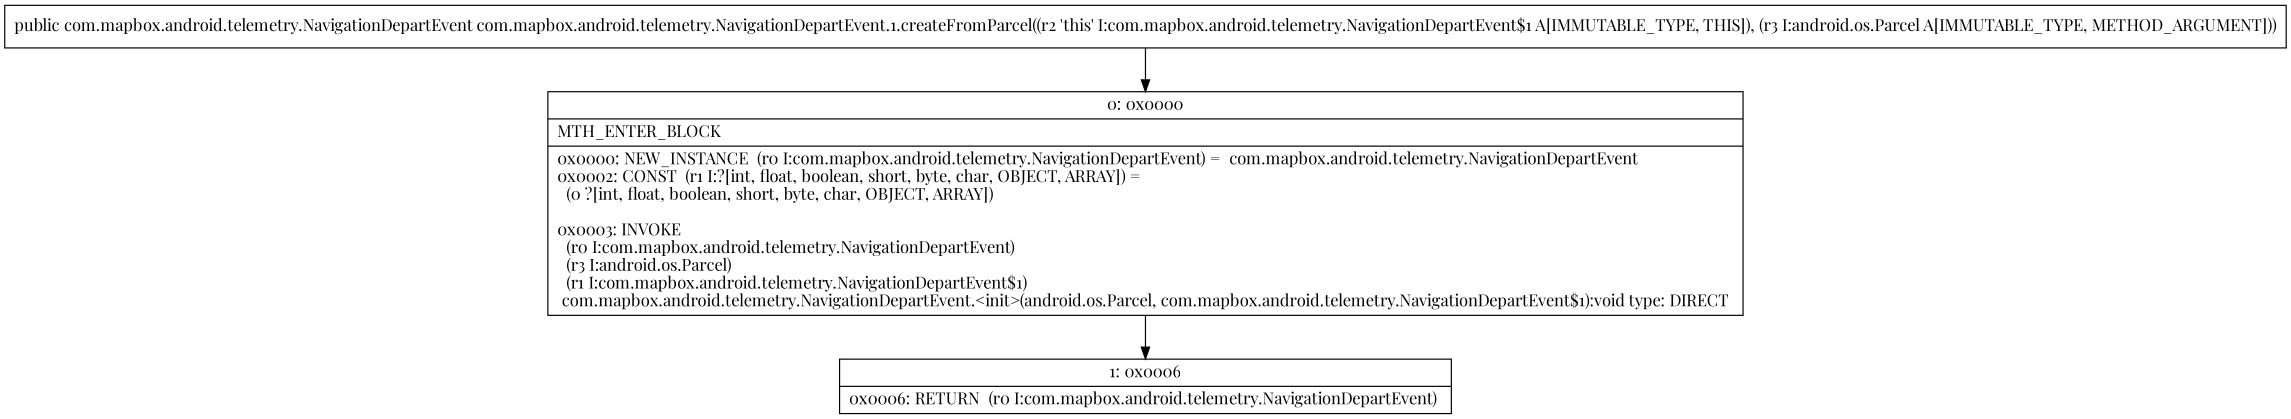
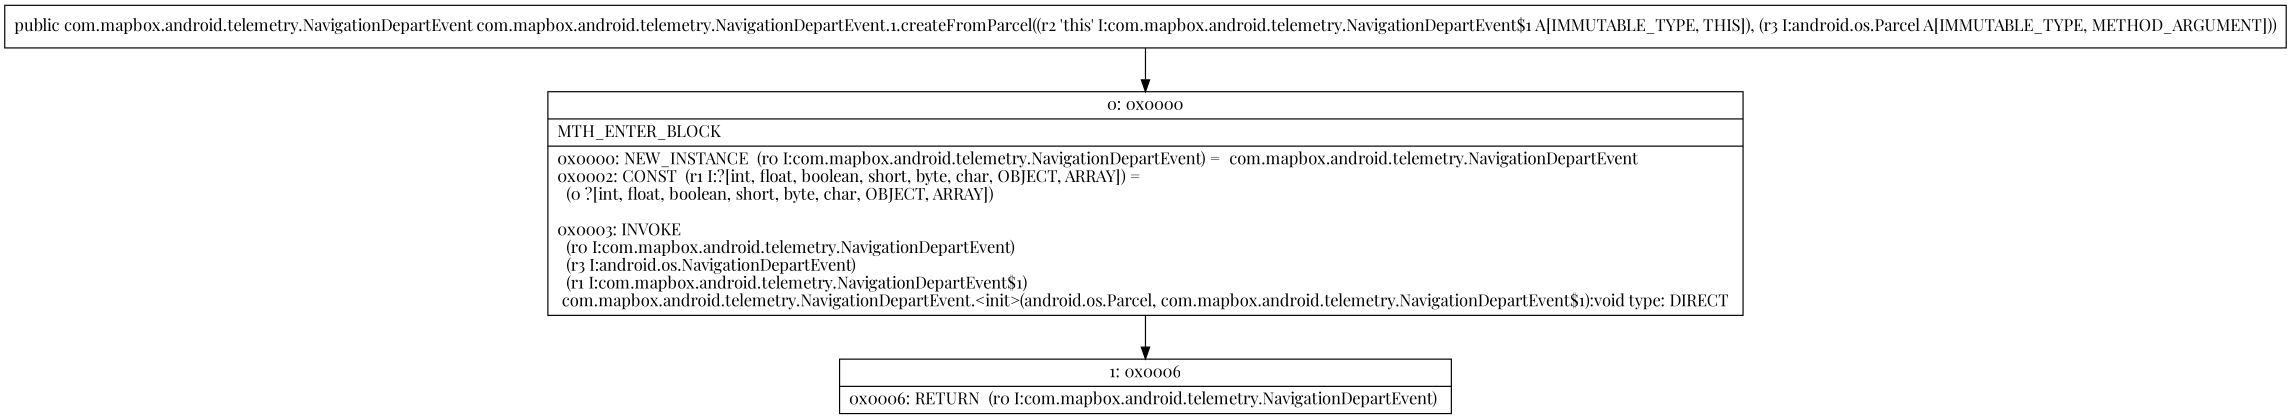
node "0: 0x0000": text "(r3 I:android.os.Parcel)" -> "(r3 I:android.os.NavigationDepartEvent)"
